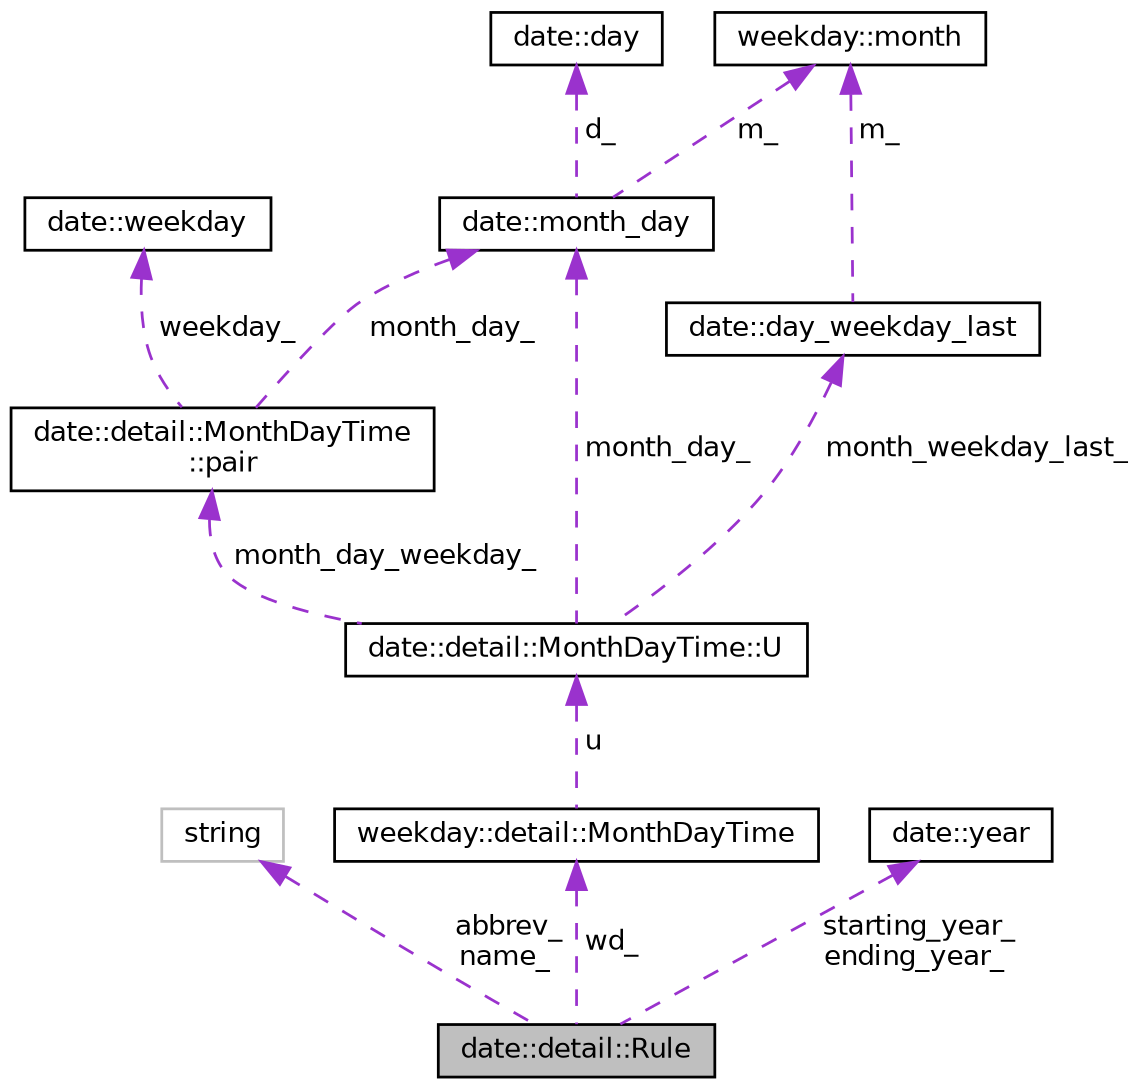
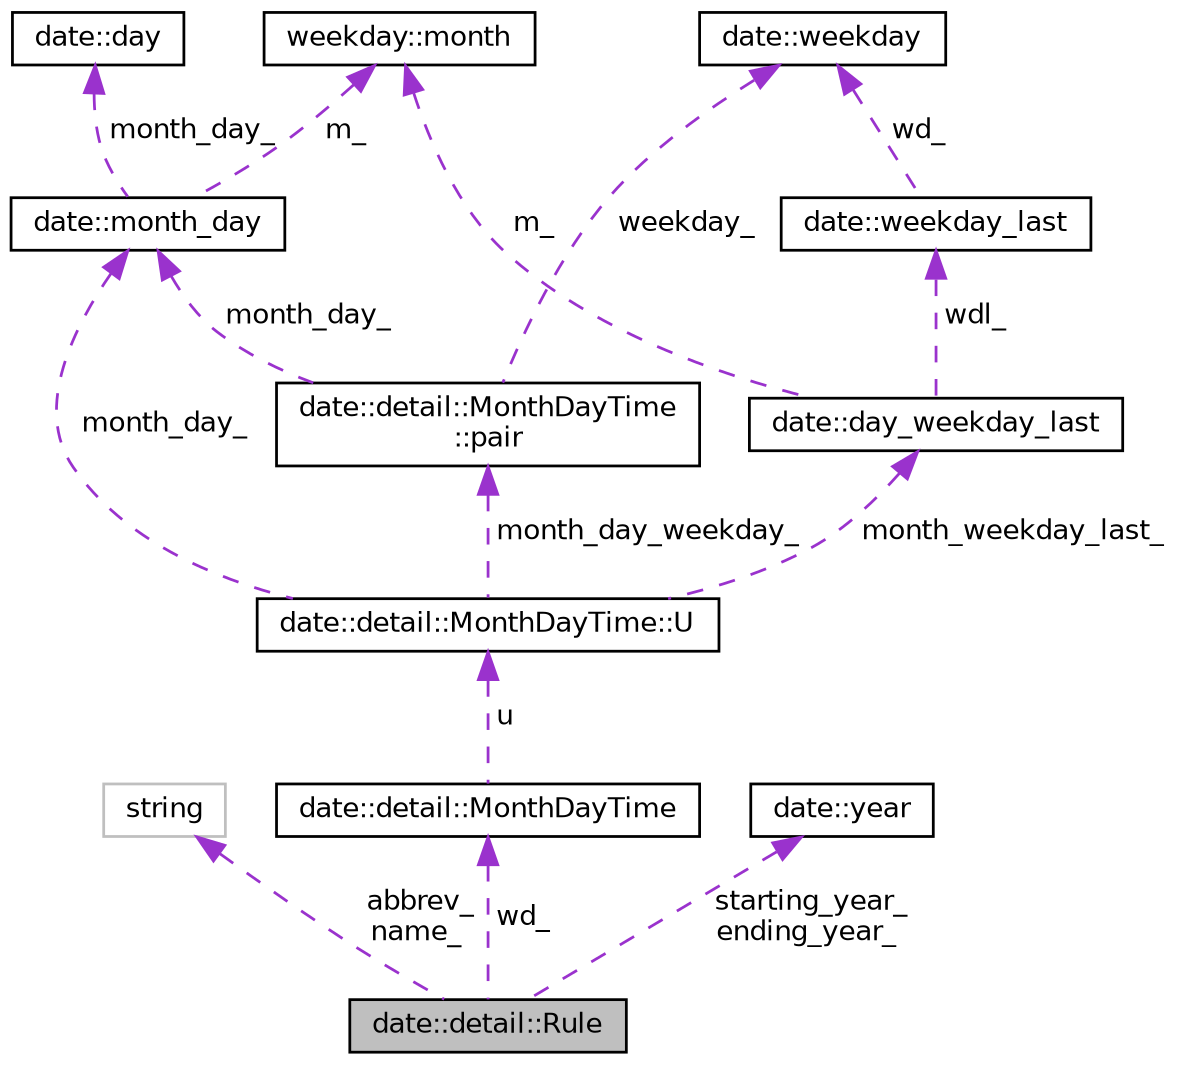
edge "date::month_day" -> "date::day": label " d_" -> " month_day_"
node "date::weekday_last": added
node "weekday::detail::MonthDayTime": label "weekday::detail::MonthDayTime" -> "date::detail::MonthDayTime"
